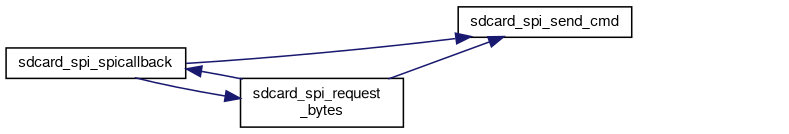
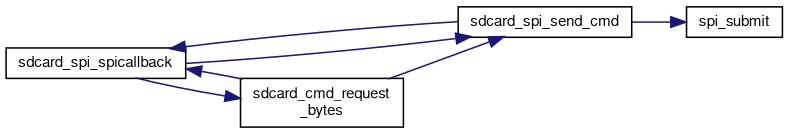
node "spi_submit": added
edge "sdcard_spi_send_cmd" -> "sdcard_spi_spicallback": added
node "sdcard_spi_request _bytes": label "sdcard_spi_request _bytes" -> "sdcard_cmd_request _bytes"
